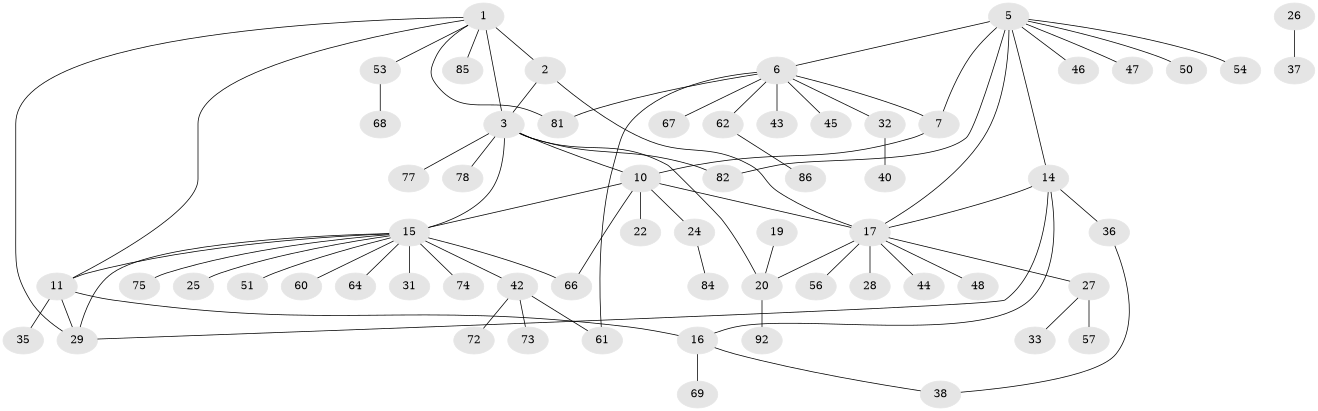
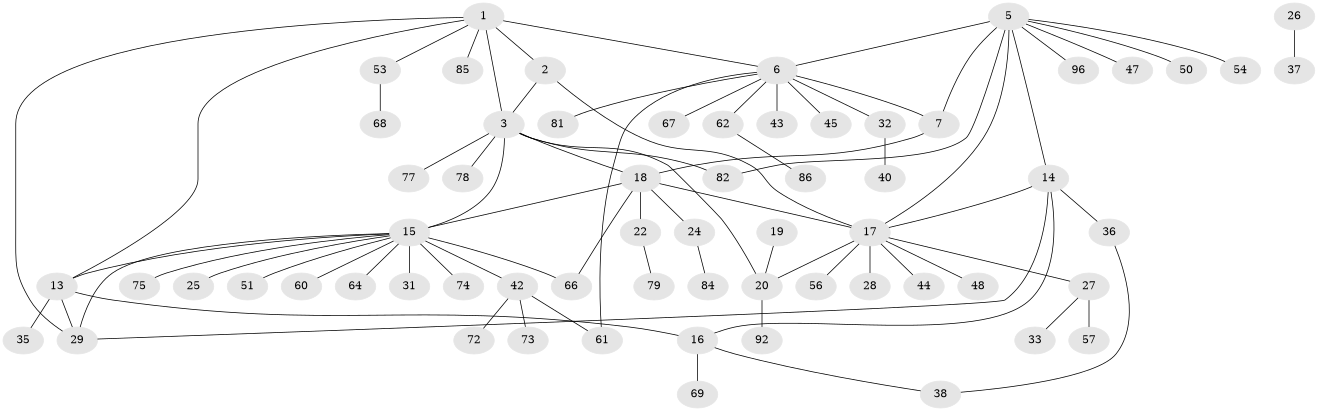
node "46": label "46" -> "96"
edge "1" -- "81": now "1" -- "6"
node "10": label "10" -> "18"
node "11": label "11" -> "13"
node "79": added
